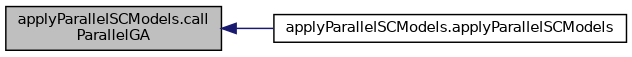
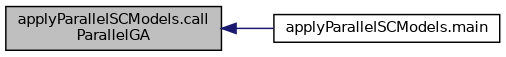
node "applyParallelSCModels.applyParallelSCModels": label "applyParallelSCModels.applyParallelSCModels" -> "applyParallelSCModels.main"
